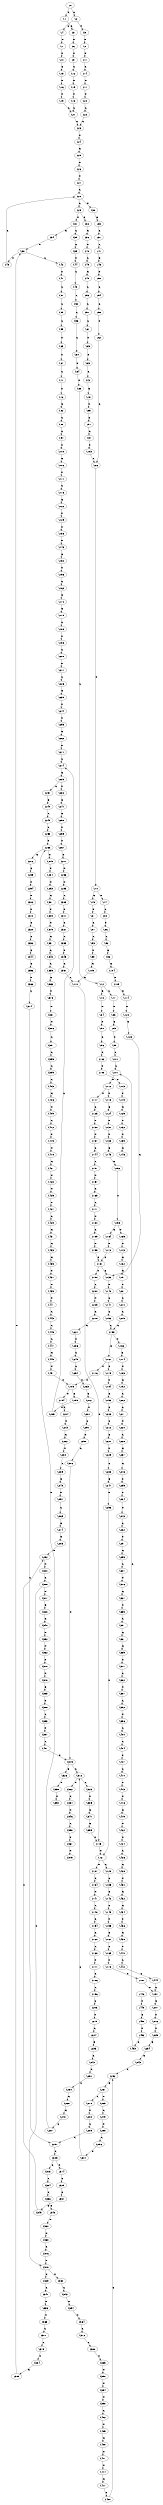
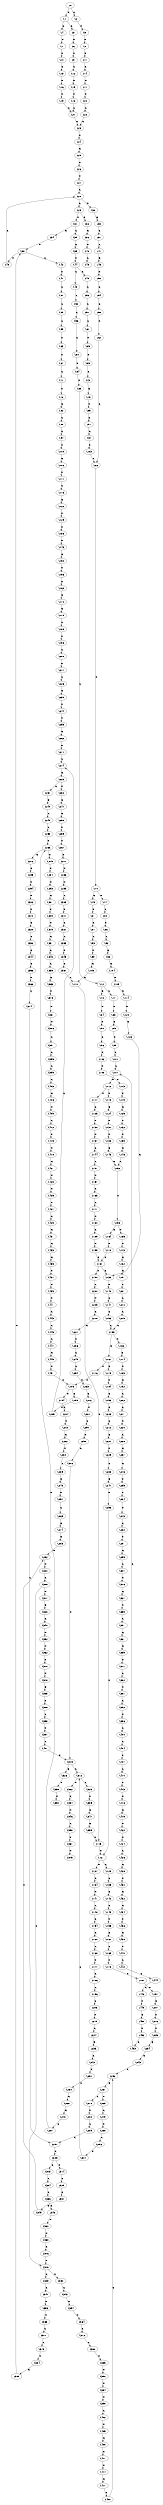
edge "S2" -> "S4": now "S1" -> "S4"
edge "S45" -> "S49": now "S44" -> "S49"
edge "S146" -> "S152": added, label "G"
edge "S444" -> "S197": now "S444" -> "S446"
